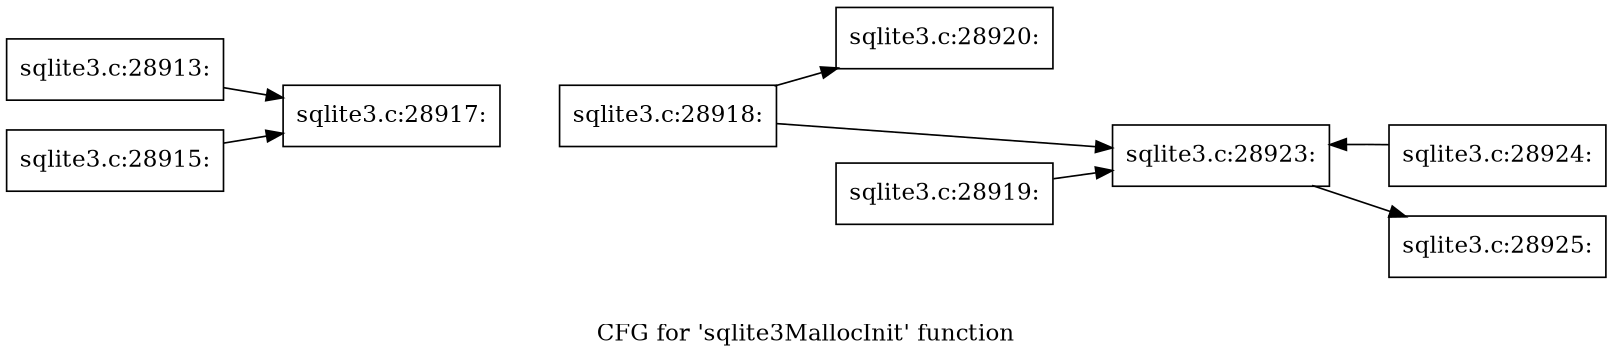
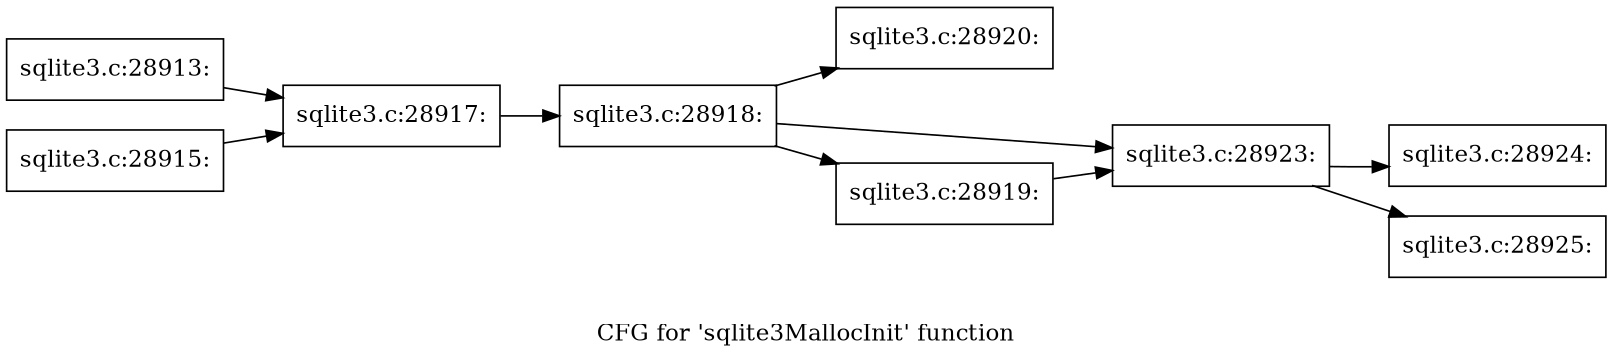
edge "sqlite3.c:28917:" -> "sqlite3.c:28918:": added
edge "sqlite3.c:28924:" -> "sqlite3.c:28923:": reversed
edge "sqlite3.c:28918:" -> "sqlite3.c:28919:": added
